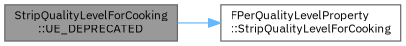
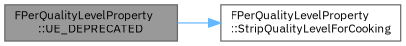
node "StripQualityLevelForCooking ::UE_DEPRECATED": label "StripQualityLevelForCooking ::UE_DEPRECATED" -> "FPerQualityLevelProperty ::UE_DEPRECATED"
